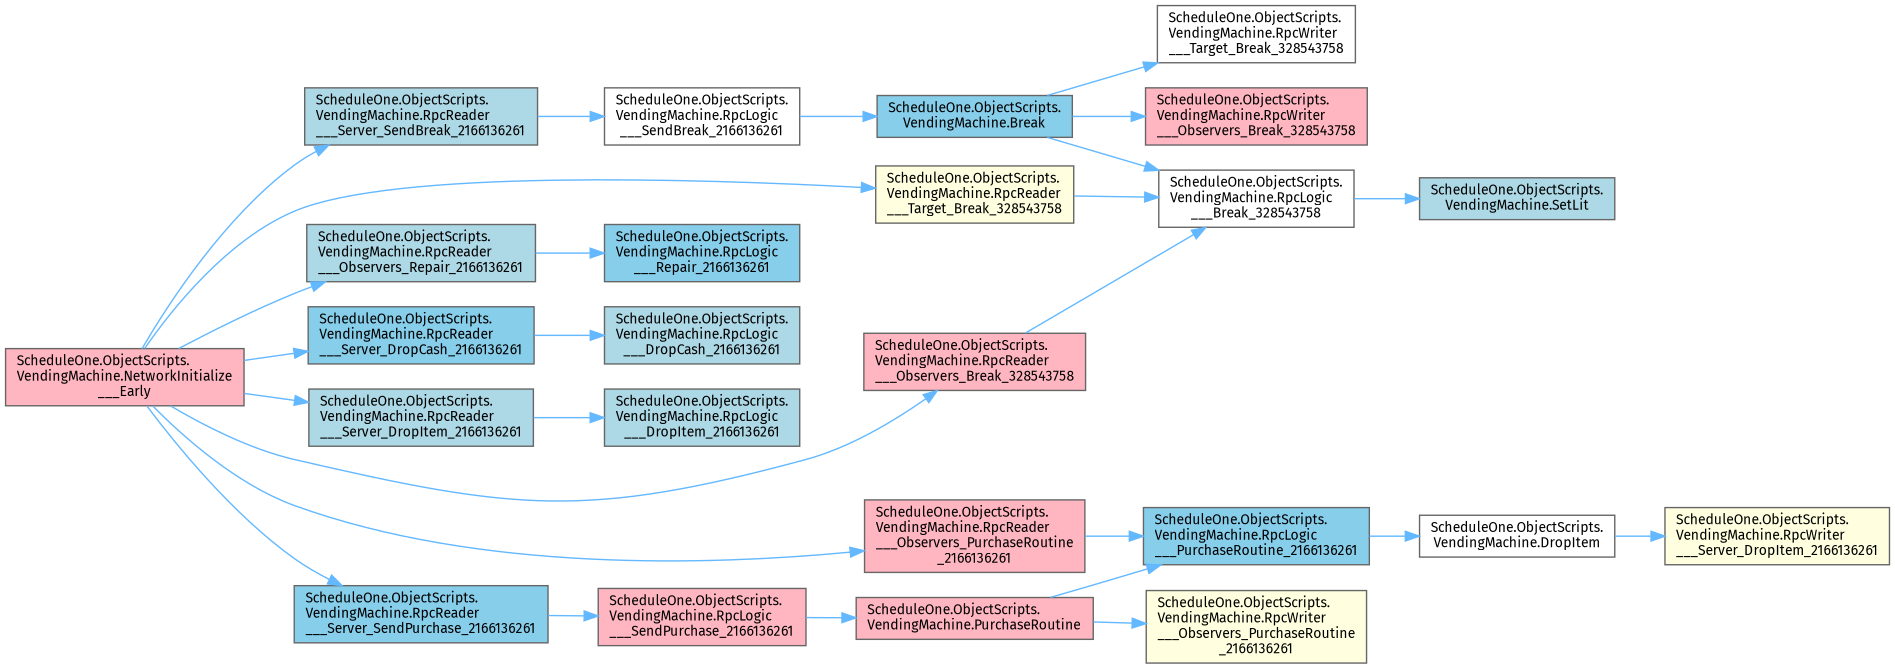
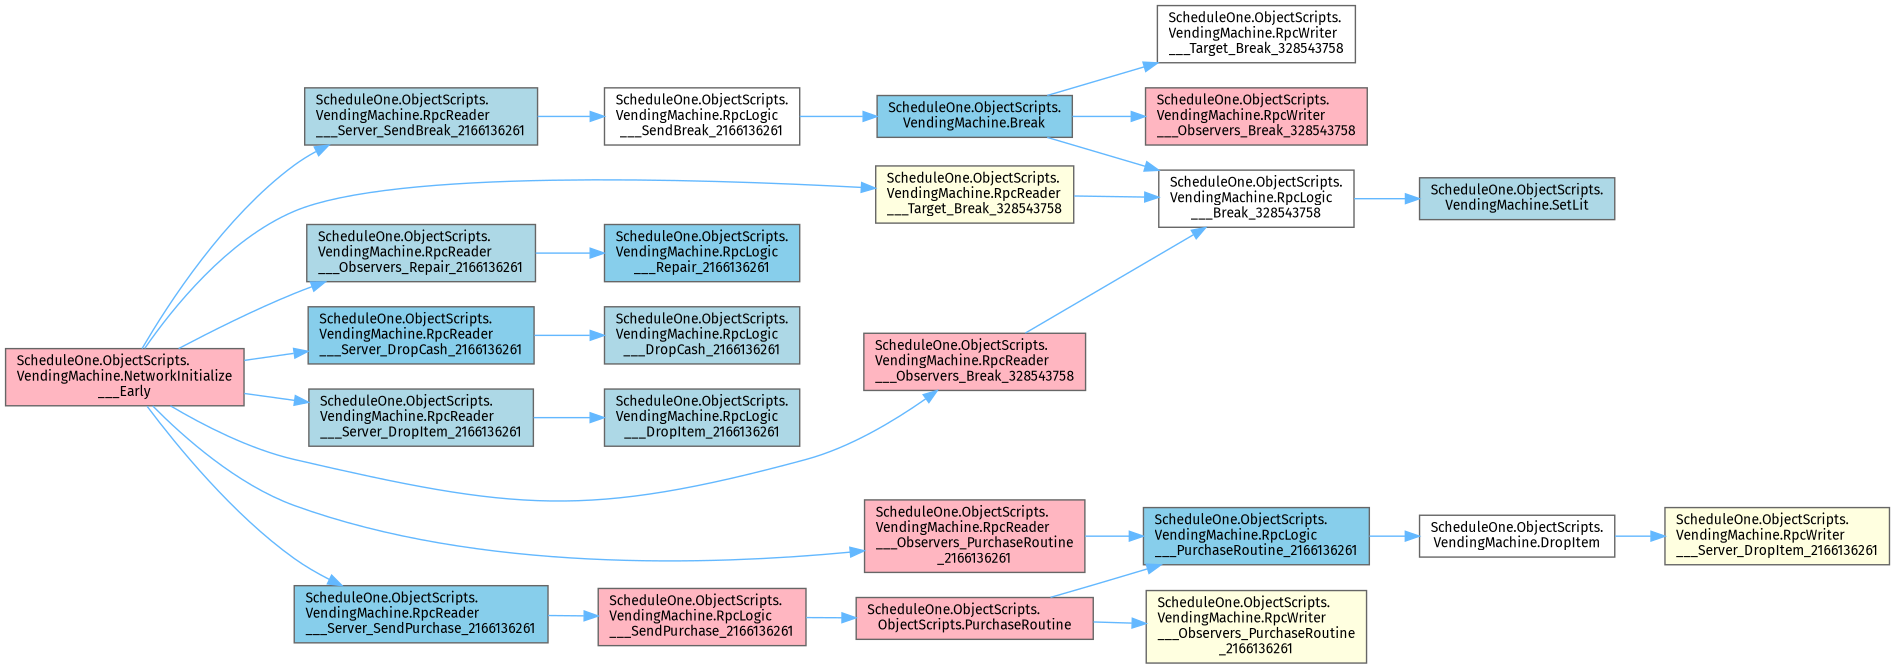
node "ScheduleOne.ObjectScripts. VendingMachine.PurchaseRoutine": label "ScheduleOne.ObjectScripts. VendingMachine.PurchaseRoutine" -> "ScheduleOne.ObjectScripts. ObjectScripts.PurchaseRoutine"
